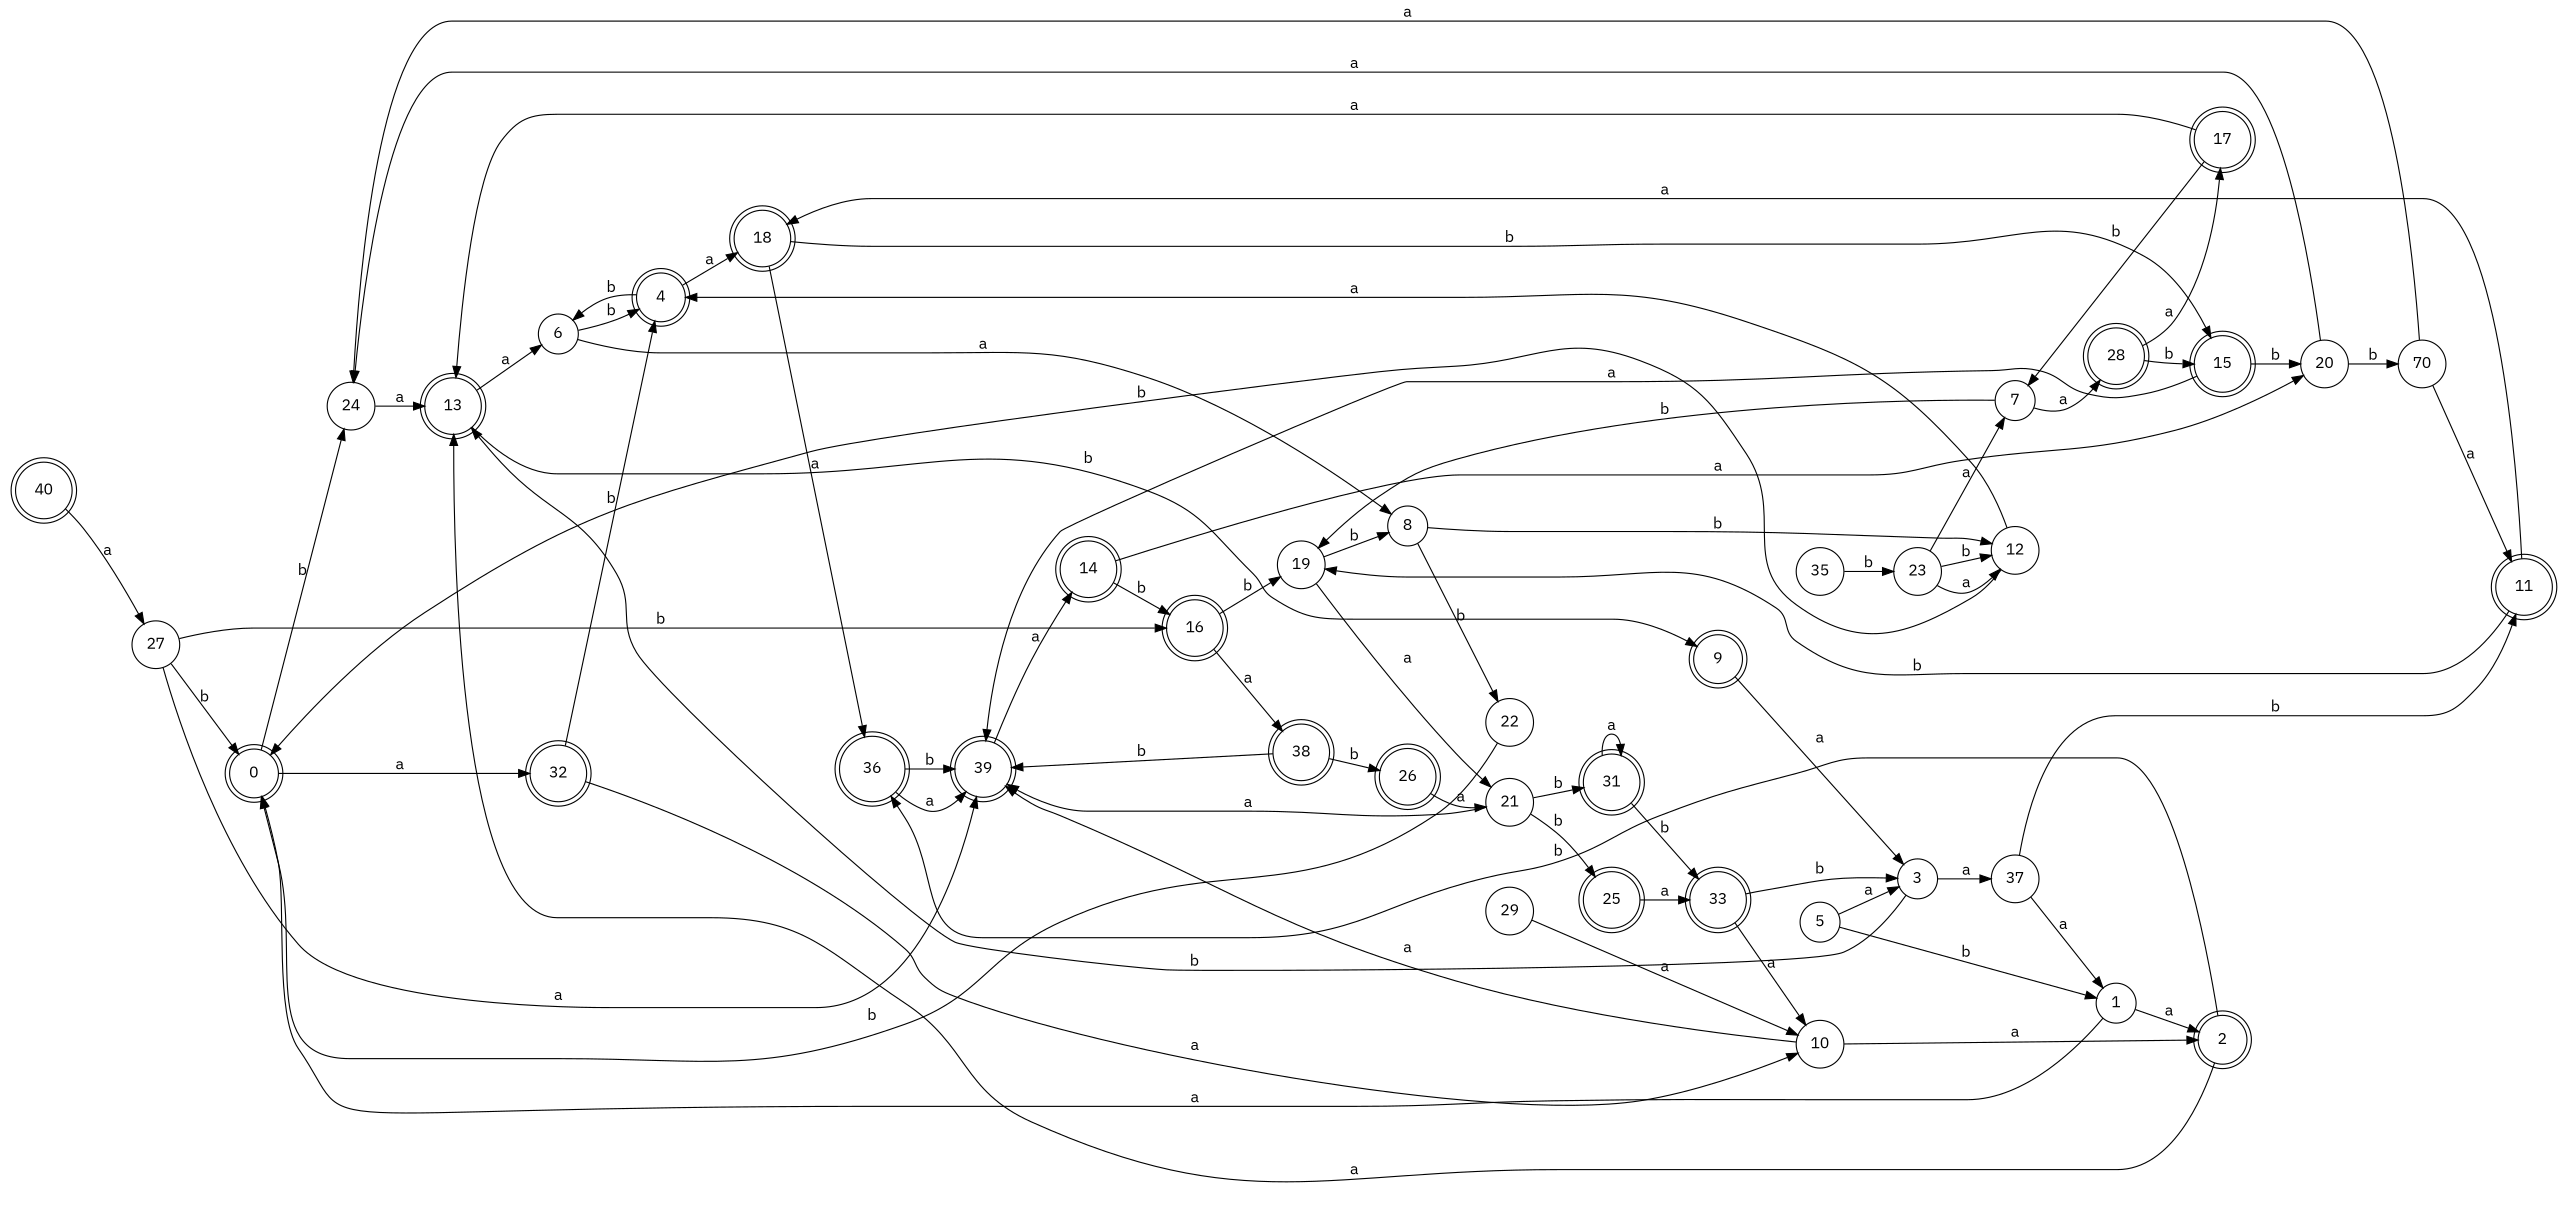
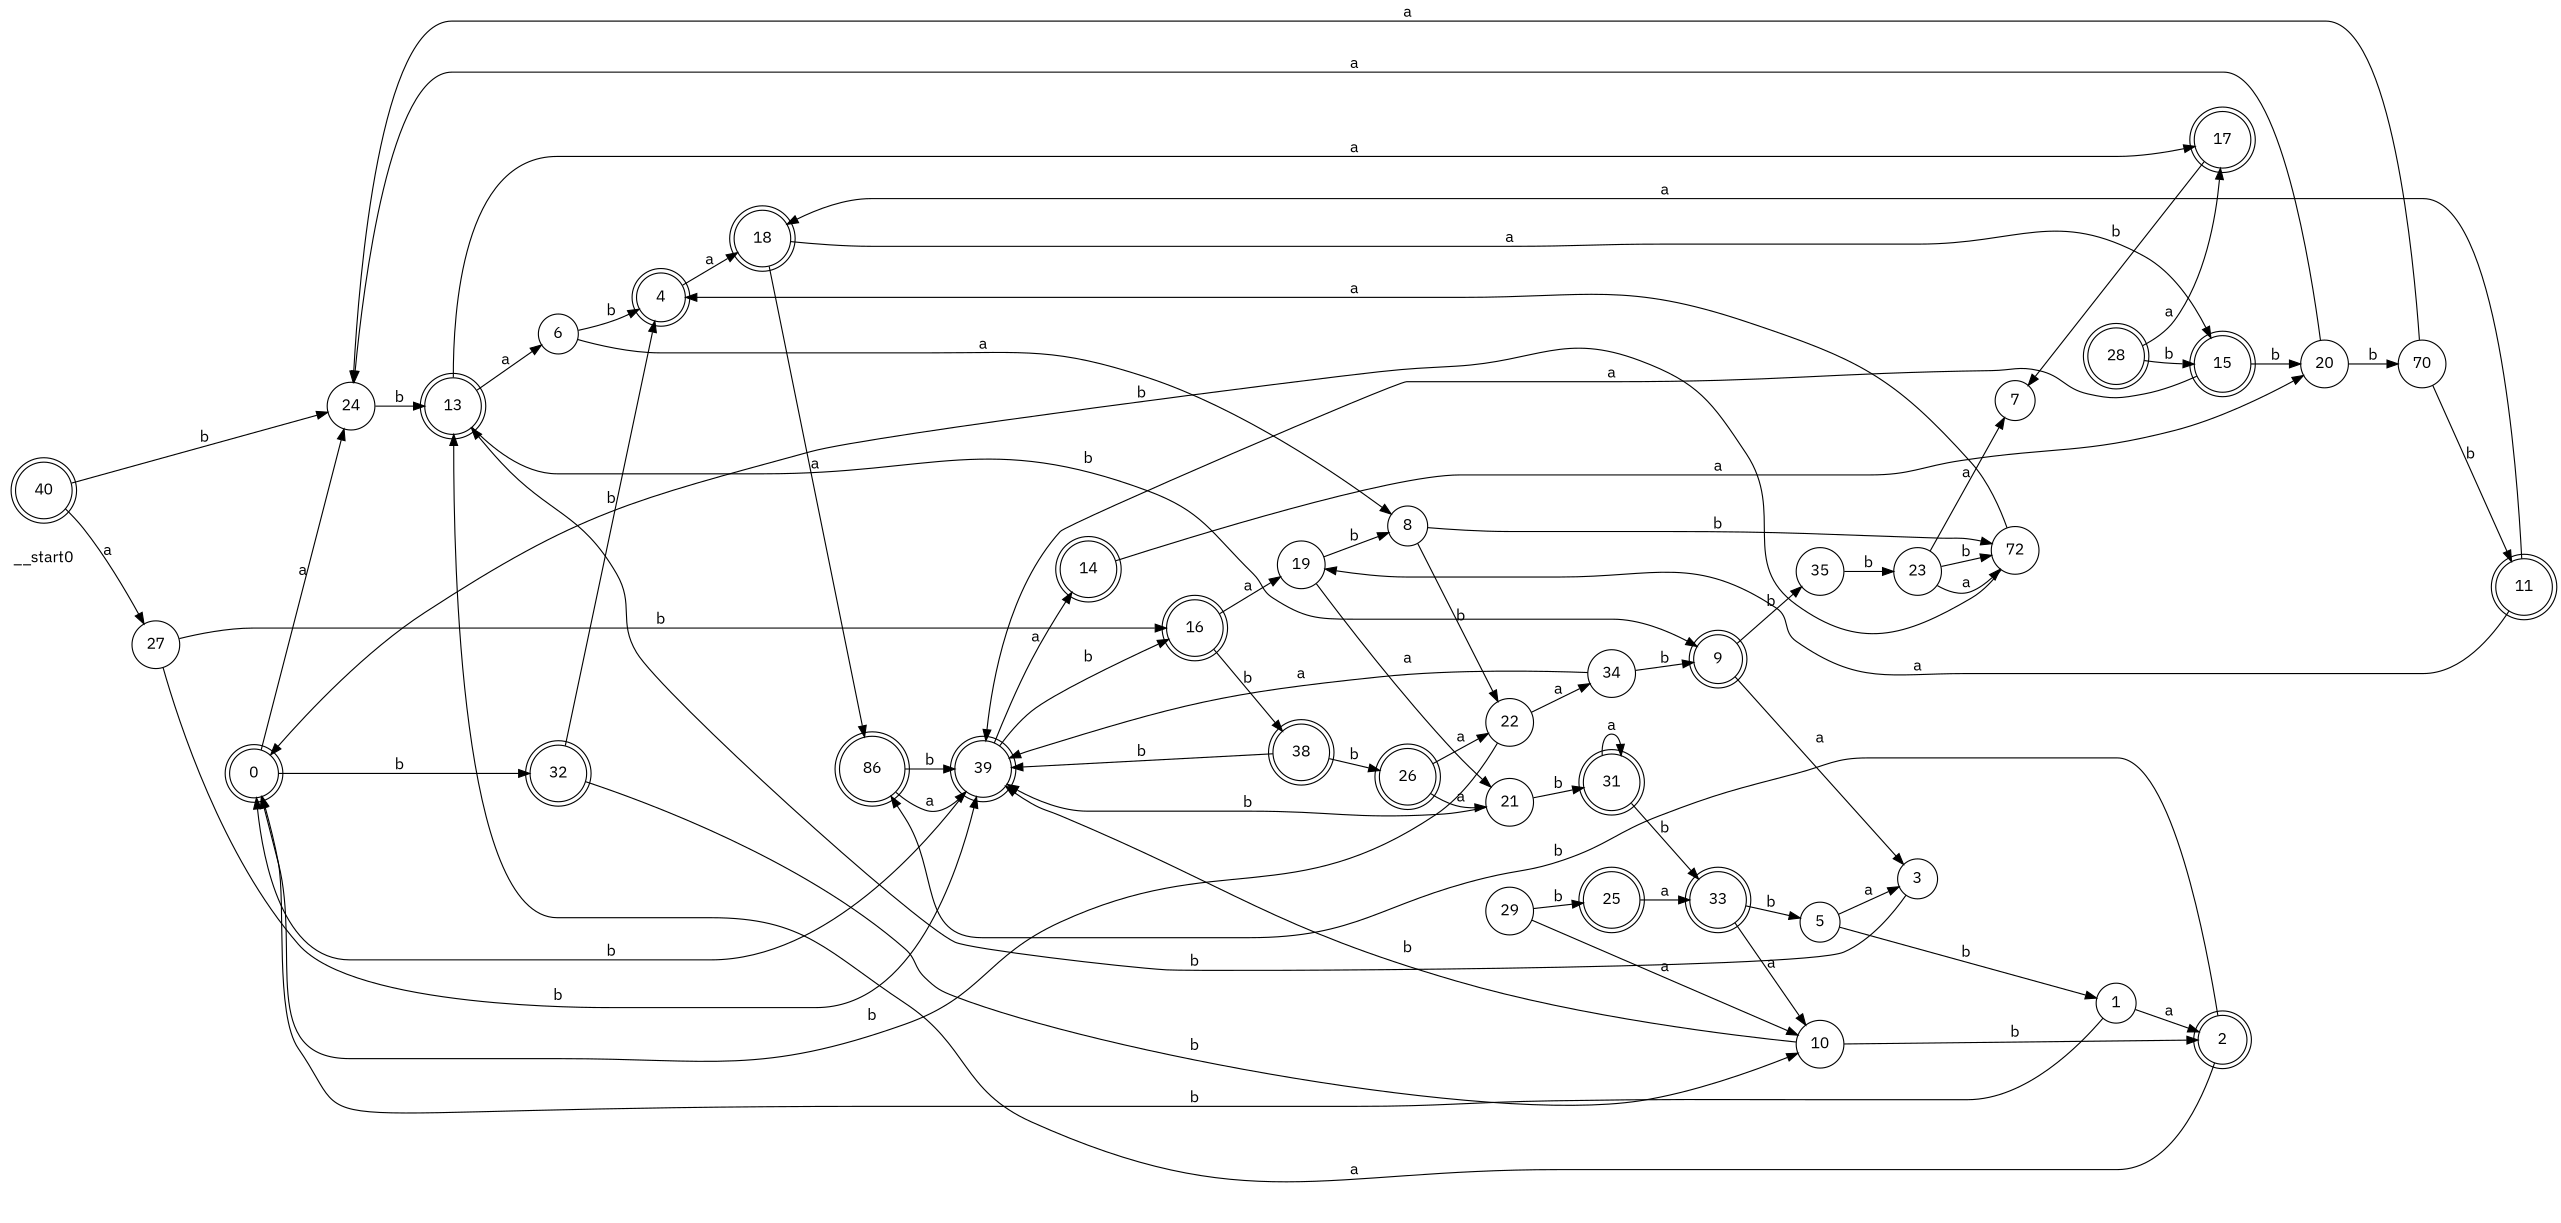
edge "17" -> "13": reversed
edge "18" -> "15": label "b" -> "a"
edge "4" -> "6": removed, label "b"
edge "24" -> "13": label "a" -> "b"
edge "7" -> "28": removed, label "a"
edge "7" -> "19": removed, label "b"
edge "40" -> "24": added, label "b"
edge "70" -> "11": label "a" -> "b"
node "12": label "12" -> "72"
node "__start0": added
edge "0" -> "24": label "b" -> "a"
edge "16" -> "19": label "b" -> "a"
edge "14" -> "16": now "39" -> "16"
edge "9" -> "35": added, label "b"
edge "11" -> "19": label "b" -> "a"
node "34": added
edge "16" -> "38": label "a" -> "b"
edge "27" -> "0": now "39" -> "0"
edge "26" -> "22": added, label "a"
edge "0" -> "32": label "a" -> "b"
node "36": label "36" -> "86"
edge "21" -> "39": label "a" -> "b"
edge "21" -> "25": now "29" -> "25"
node "37": removed
edge "33" -> "3": now "33" -> "5"
edge "10" -> "39": label "a" -> "b"
edge "27" -> "39": label "a" -> "b"
edge "10" -> "2": label "a" -> "b"
edge "32" -> "10": label "a" -> "b"
edge "1" -> "0": label "a" -> "b"
